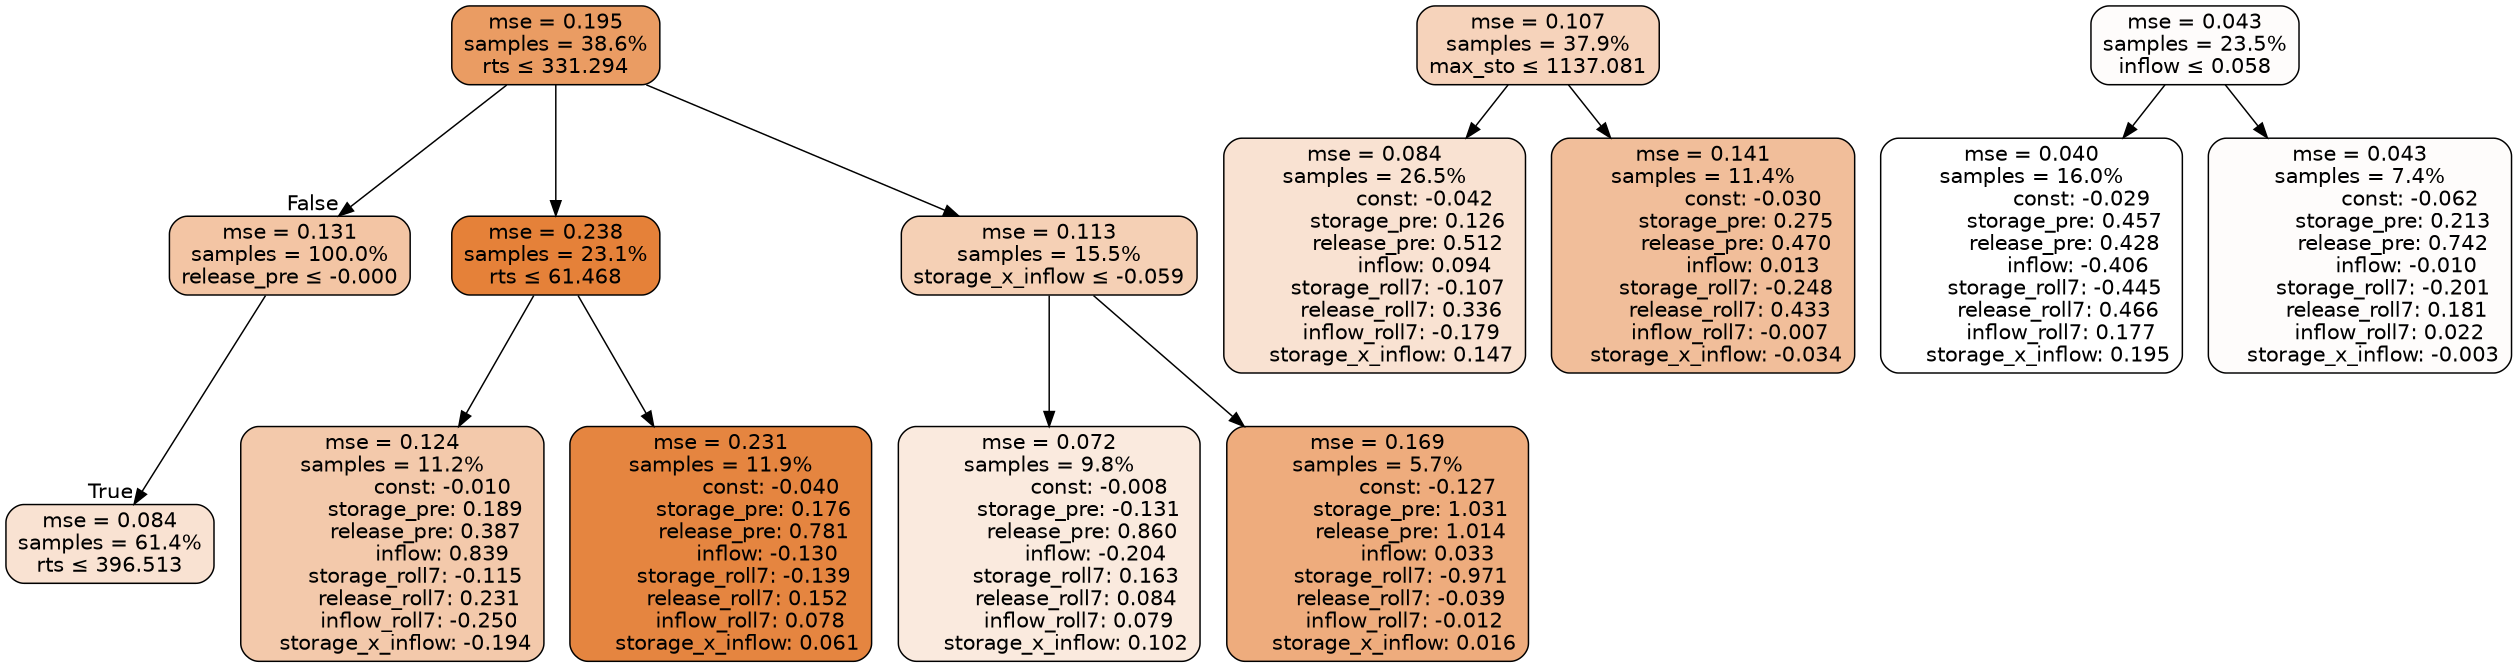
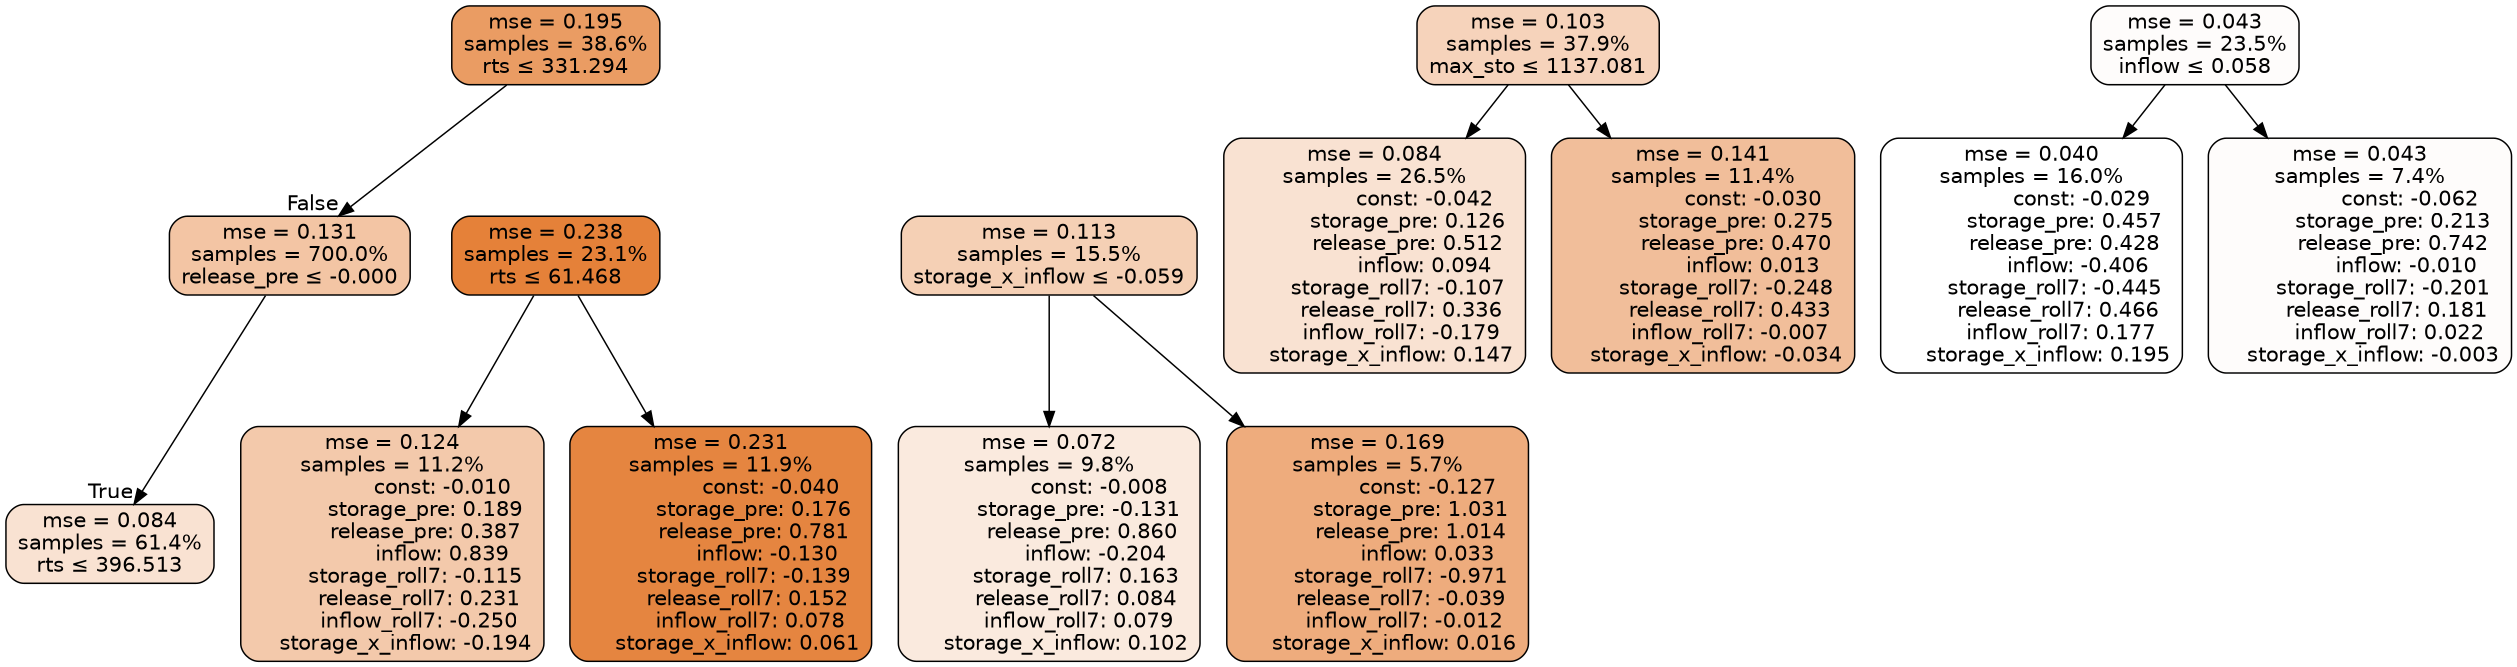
node "mse = 0.107 samples = 37.9% max_sto ≤ 1137.081": label "mse = 0.107 samples = 37.9% max_sto ≤ 1137.081" -> "mse = 0.103 samples = 37.9% max_sto ≤ 1137.081"
edge "mse = 0.195 samples = 38.6% rts ≤ 331.294" -> "mse = 0.238 samples = 23.1% rts ≤ 61.468": removed
edge "mse = 0.195 samples = 38.6% rts ≤ 331.294" -> "mse = 0.113 samples = 15.5% storage_x_inflow ≤ -0.059": removed
node "mse = 0.131 samples = 100.0% release_pre ≤ -0.000": label "mse = 0.131 samples = 100.0% release_pre ≤ -0.000" -> "mse = 0.131 samples = 700.0% release_pre ≤ -0.000"
